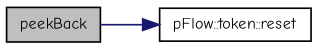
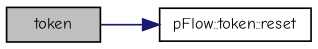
node "peekBack": label "peekBack" -> "token"
